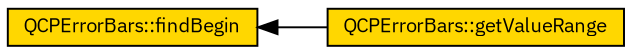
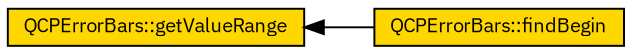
edge "QCPErrorBars::getValueRange" -> "QCPErrorBars::findBegin": reversed
